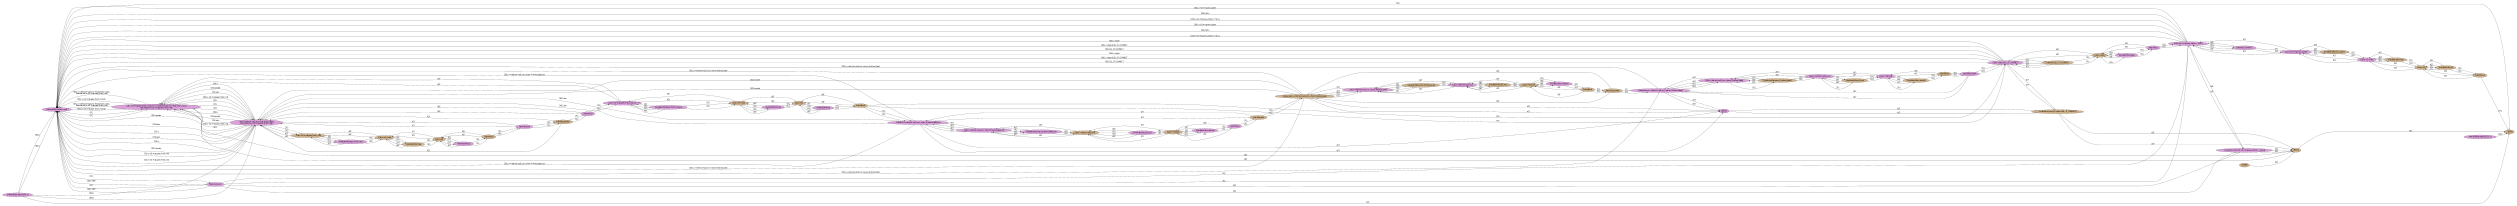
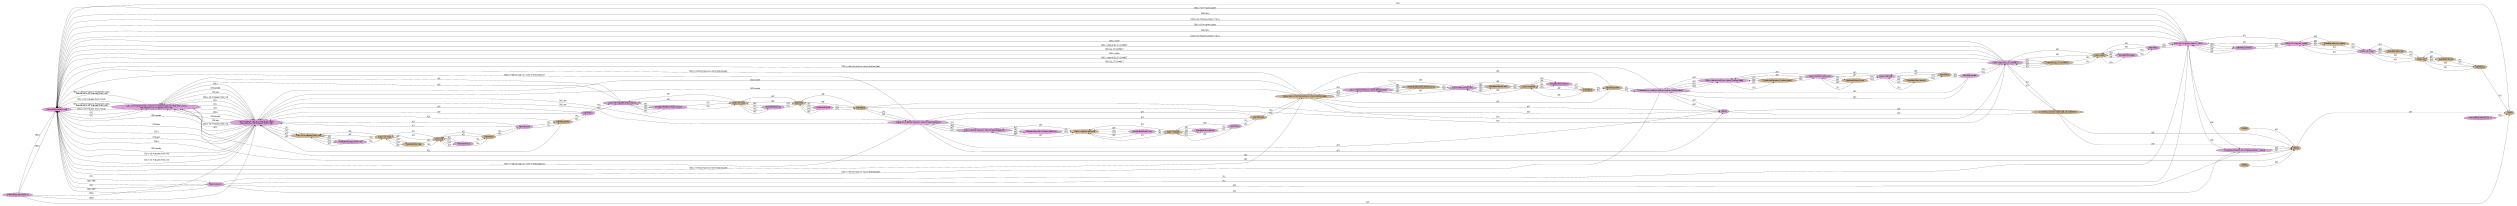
node "1000104": added
